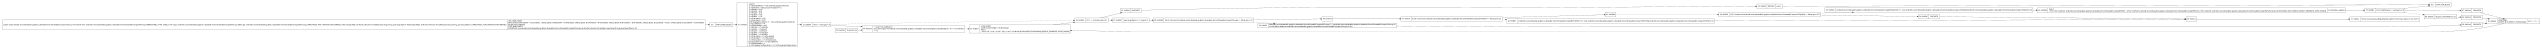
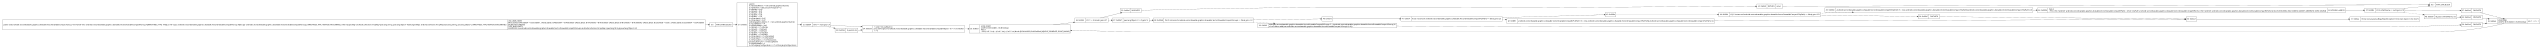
edge "32: 0x0054" -> "36: 0x0065": now "32: 0x0054" -> "33: 0x0056"
